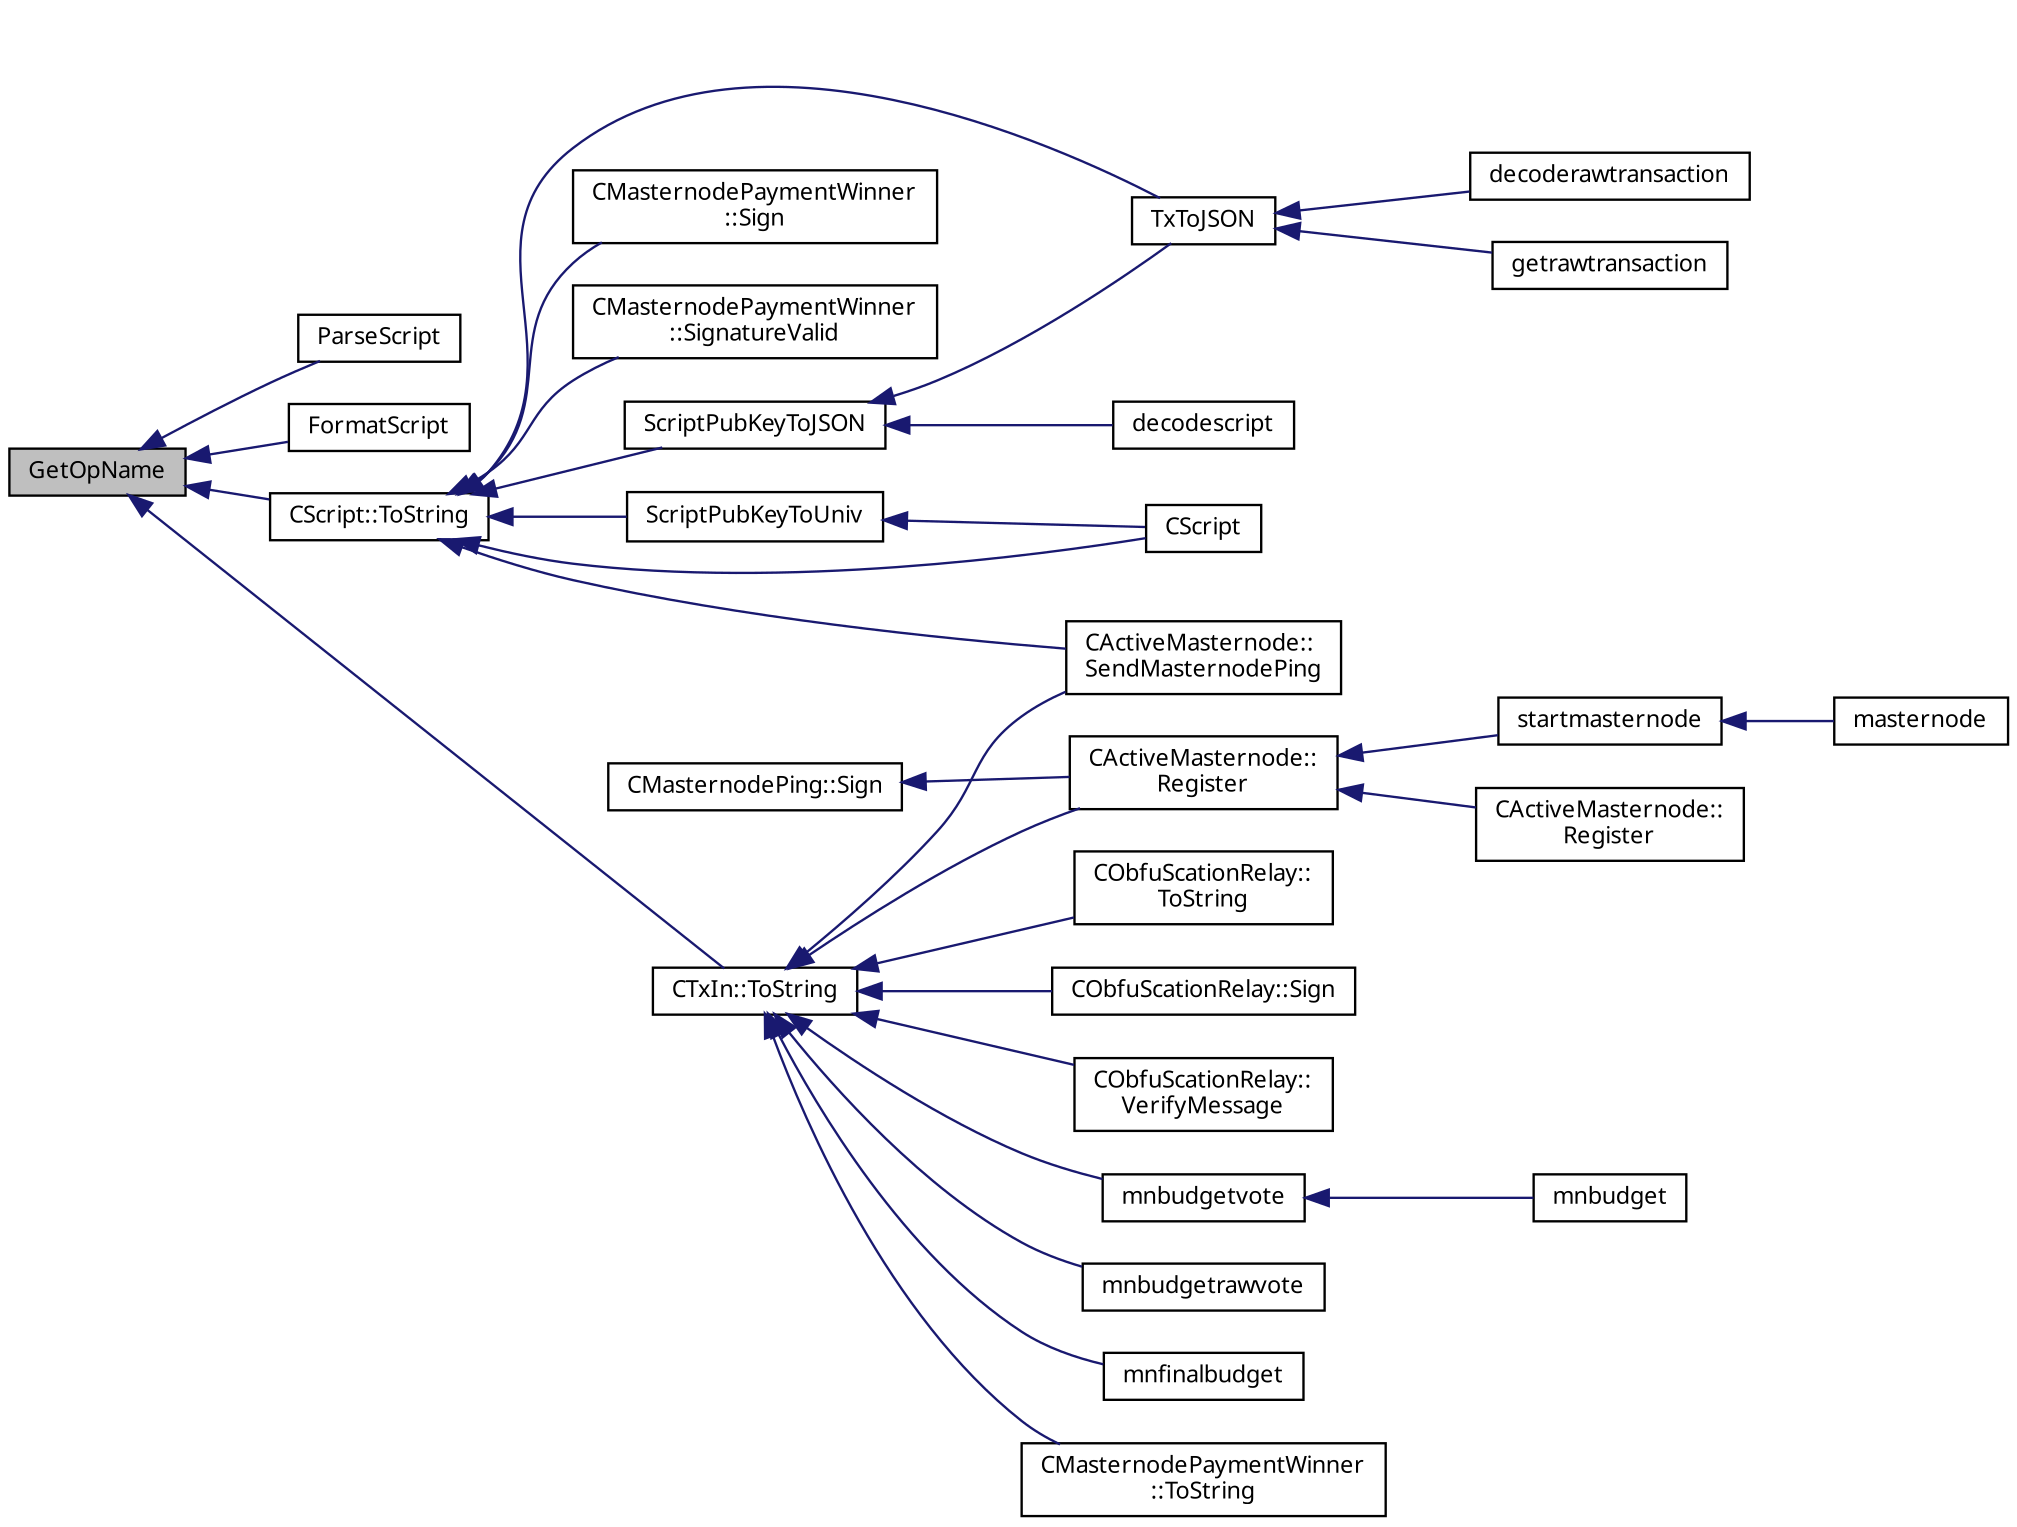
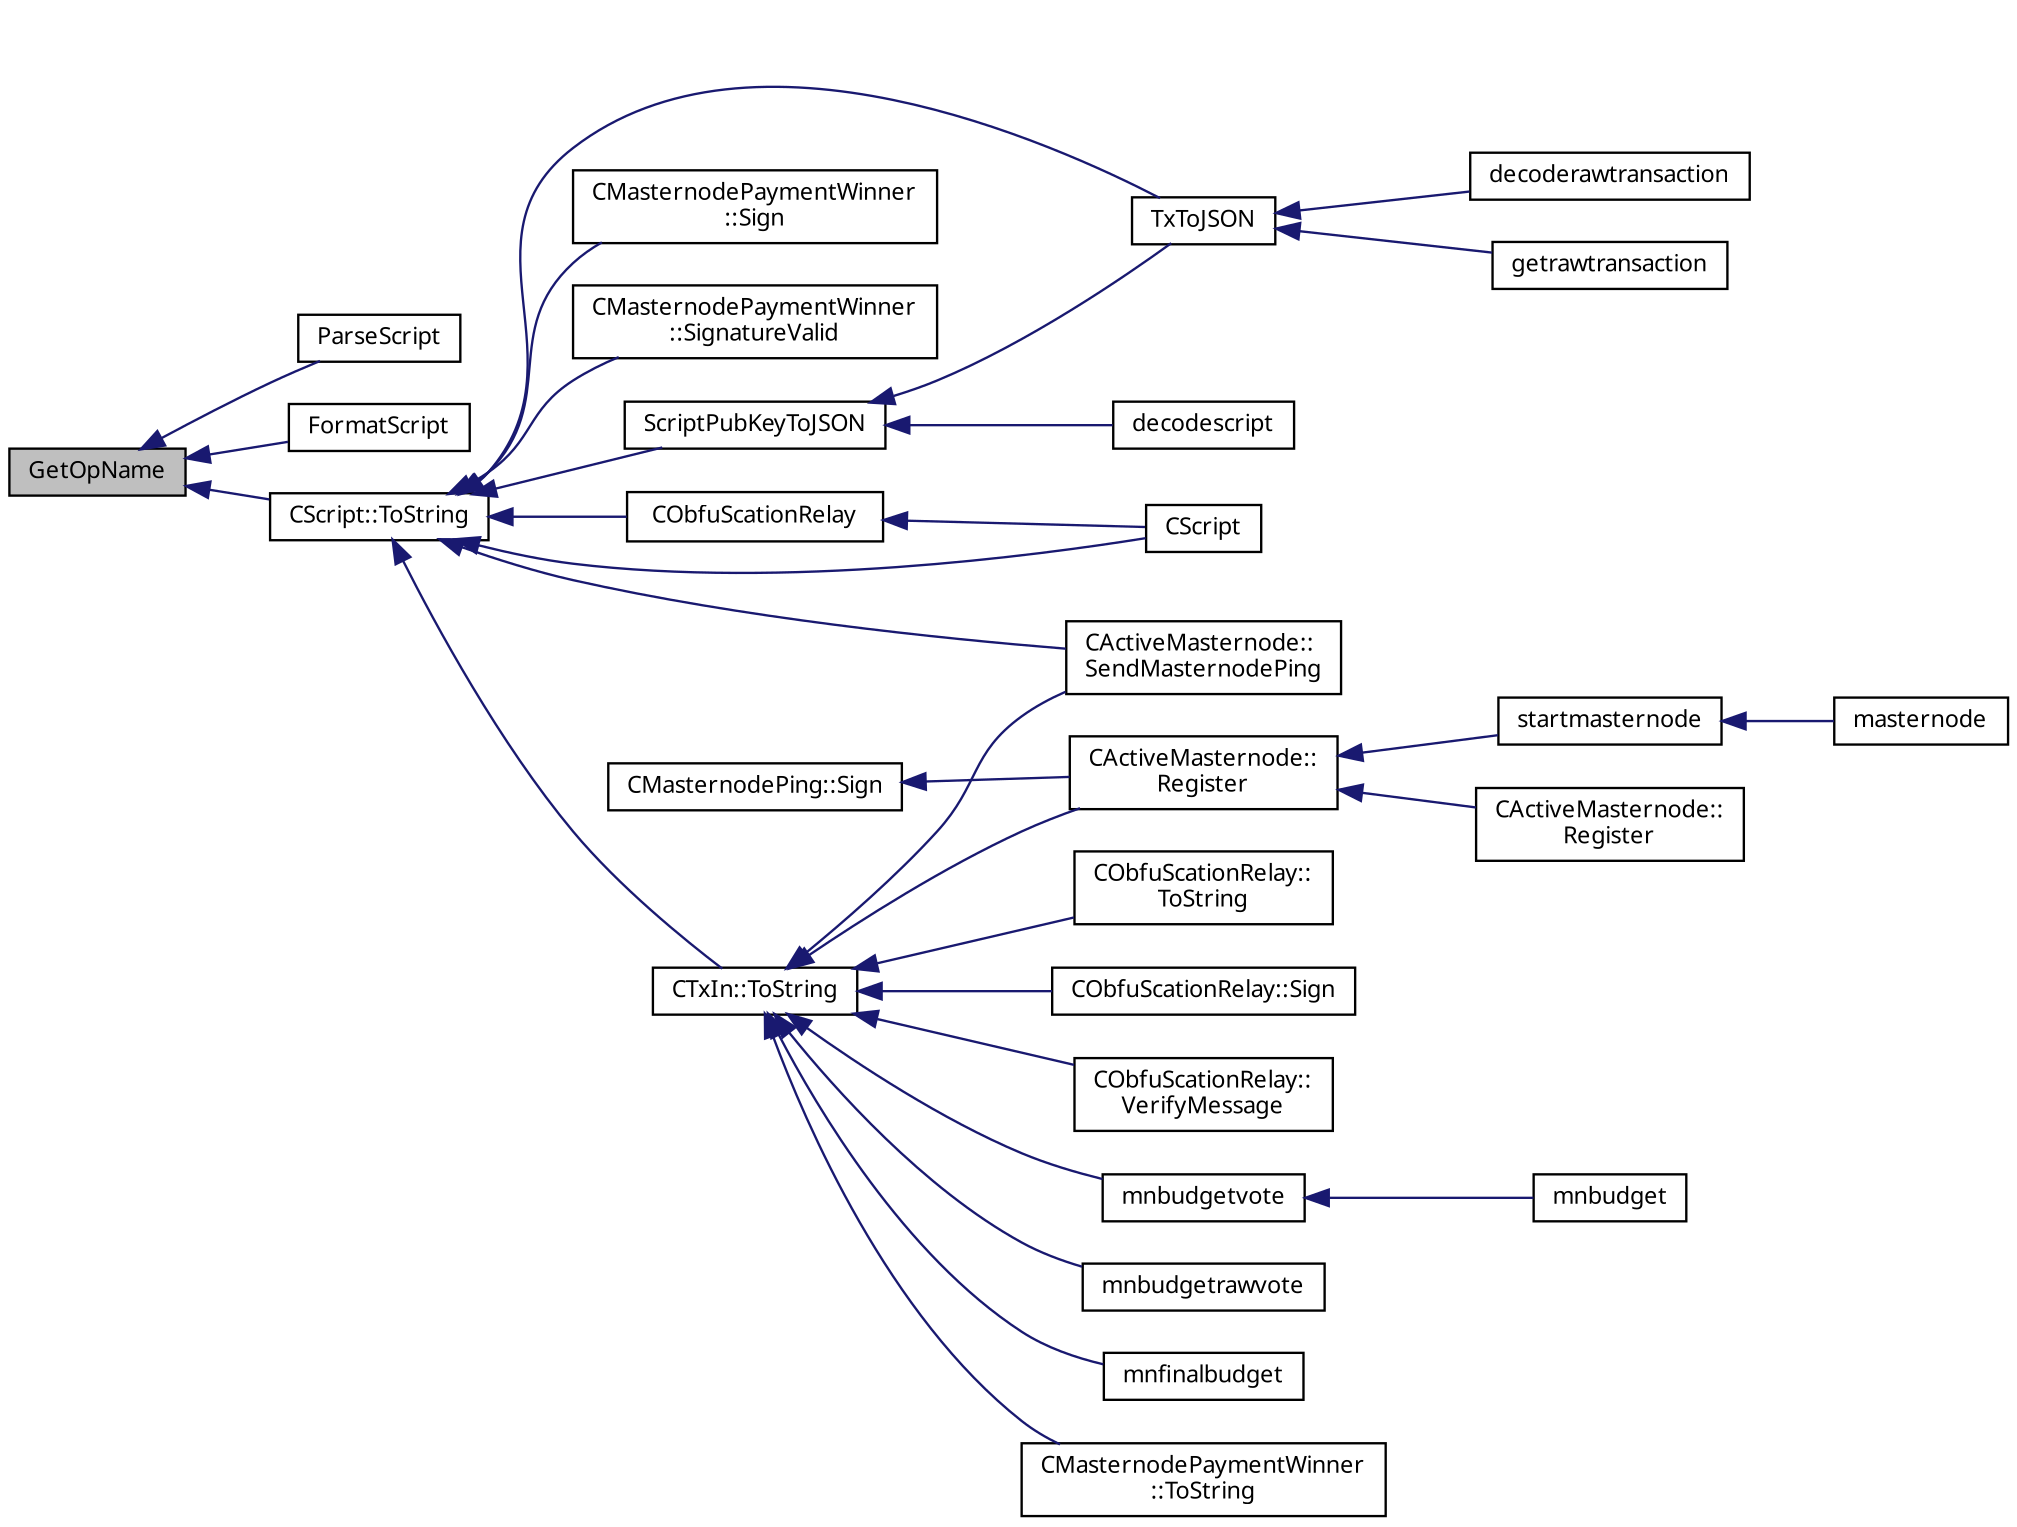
node "ScriptPubKeyToUniv": label "ScriptPubKeyToUniv" -> "CObfuScationRelay"
edge "CTxIn::ToString" -> "GetOpName": now "CTxIn::ToString" -> "CScript::ToString"
